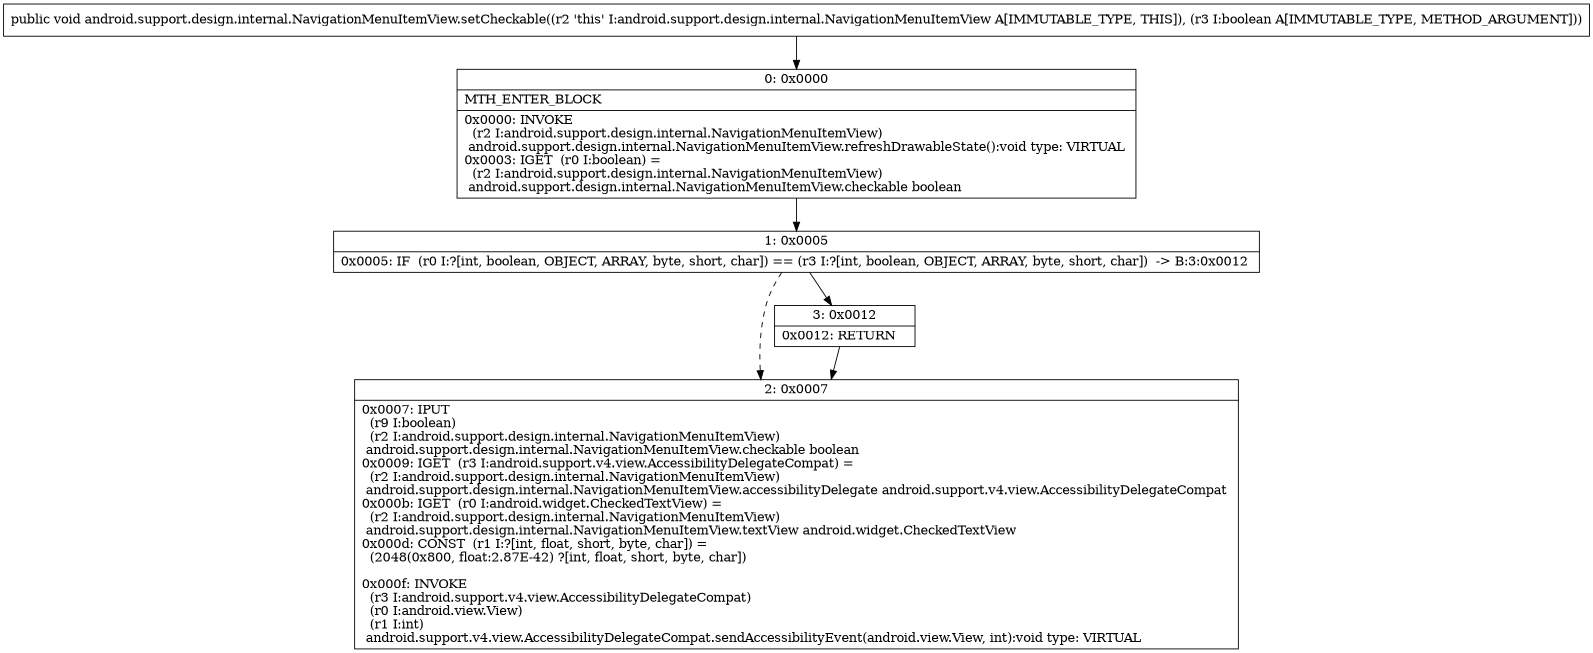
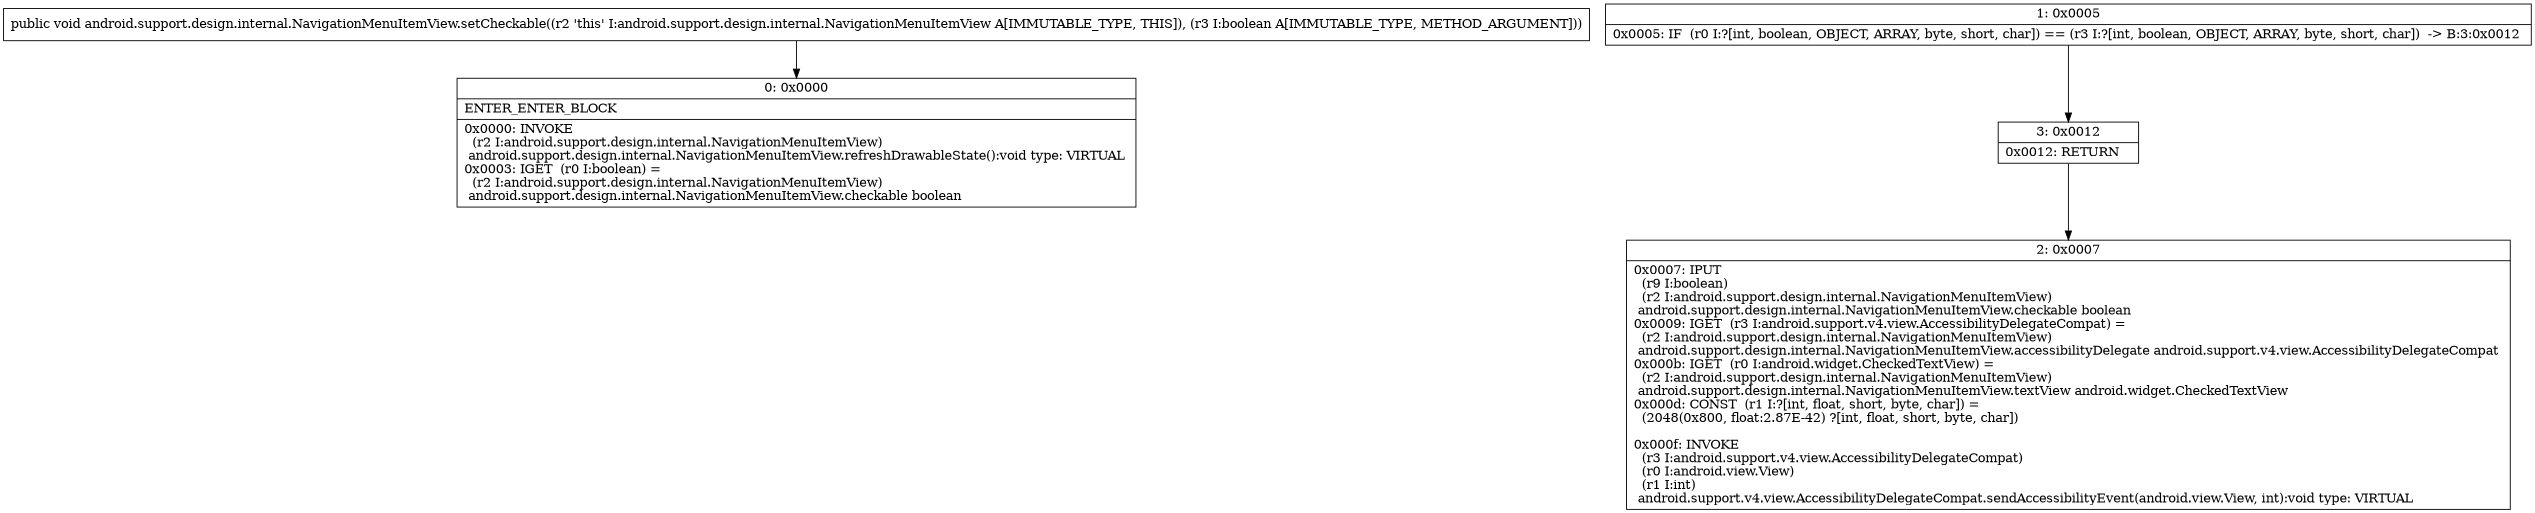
node "0: 0x0000": text "MTH_ENTER_BLOCK" -> "ENTER_ENTER_BLOCK"
edge "0: 0x0000" -> "1: 0x0005": removed
edge "1: 0x0005" -> "2: 0x0007": removed
